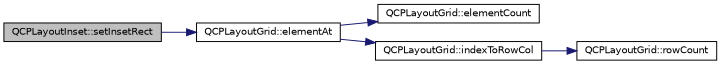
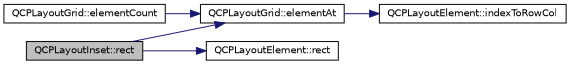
edge "QCPLayoutGrid::elementAt" -> "QCPLayoutGrid::elementCount": reversed
node "QCPLayoutInset::setInsetRect": label "QCPLayoutInset::setInsetRect" -> "QCPLayoutInset::rect"
node "QCPLayoutElement::rect": added
node "QCPLayoutGrid::indexToRowCol": label "QCPLayoutGrid::indexToRowCol" -> "QCPLayoutElement::indexToRowCol"
node "QCPLayoutGrid::rowCount": removed
